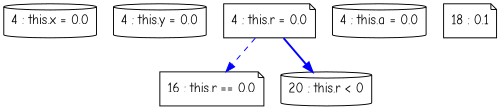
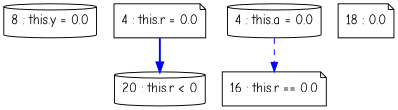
node "4 : this.x = 0.0": removed
node "4 : this.y = 0.0": label "4 : this.y = 0.0" -> "8 : this.y = 0.0"
node "18 : 0.1": label "18 : 0.1" -> "18 : 0.0"
edge "4 : this.r = 0.0" -> "16 : this.r == 0.0": now "4 : this.a = 0.0" -> "16 : this.r == 0.0"
